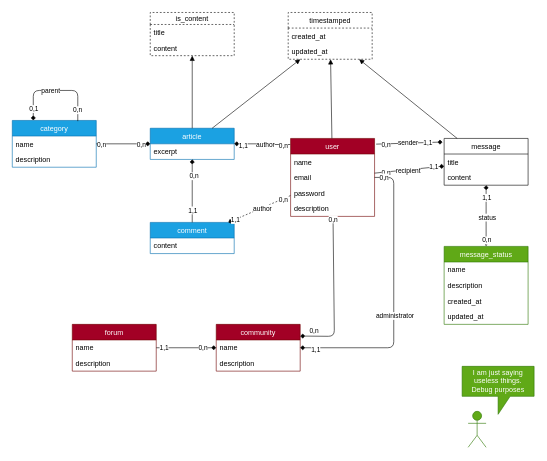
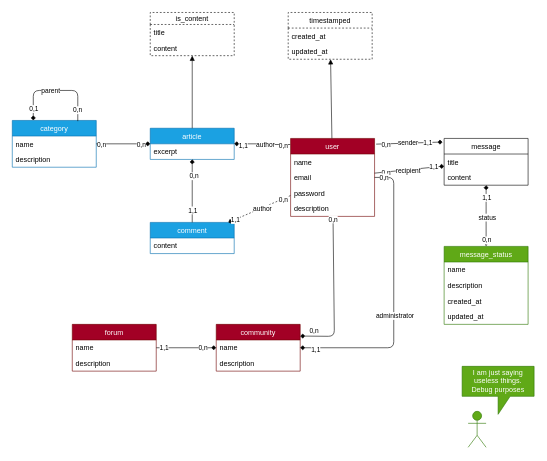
edge "article" -> "timestamped": removed
edge "message" -> "timestamped": removed
